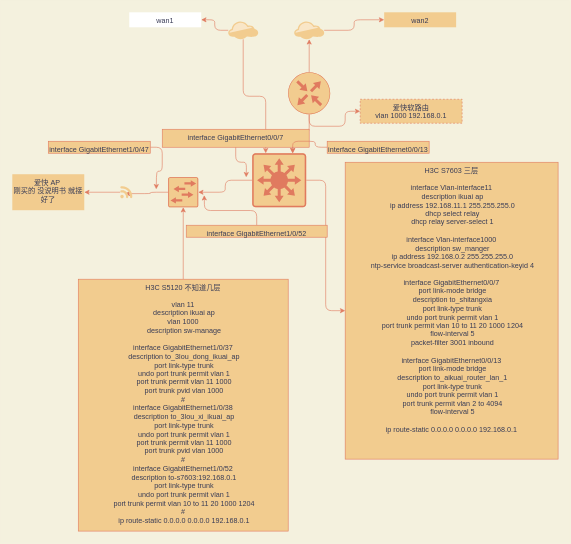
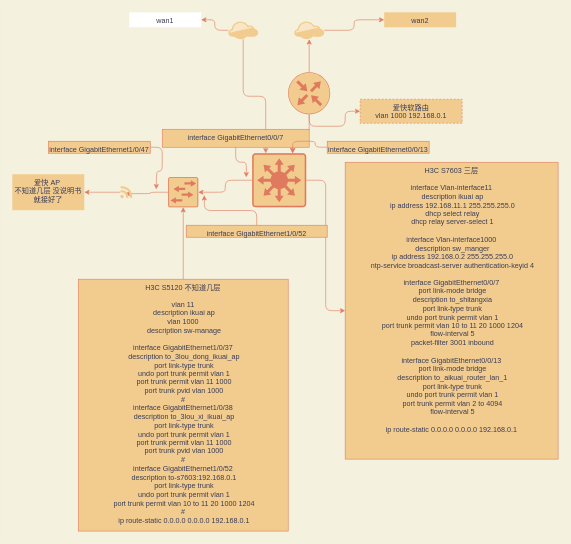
node "爱快 AP 刚买的 没说明书 就接好了": label "爱快 AP 刚买的 没说明书 就接好了" -> "爱快 AP 不知道几层 没说明书 就接好了"
